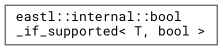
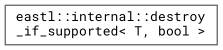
node "eastl::internal::bool _if_supported< T, bool >": label "eastl::internal::bool _if_supported< T, bool >" -> "eastl::internal::destroy _if_supported< T, bool >"
